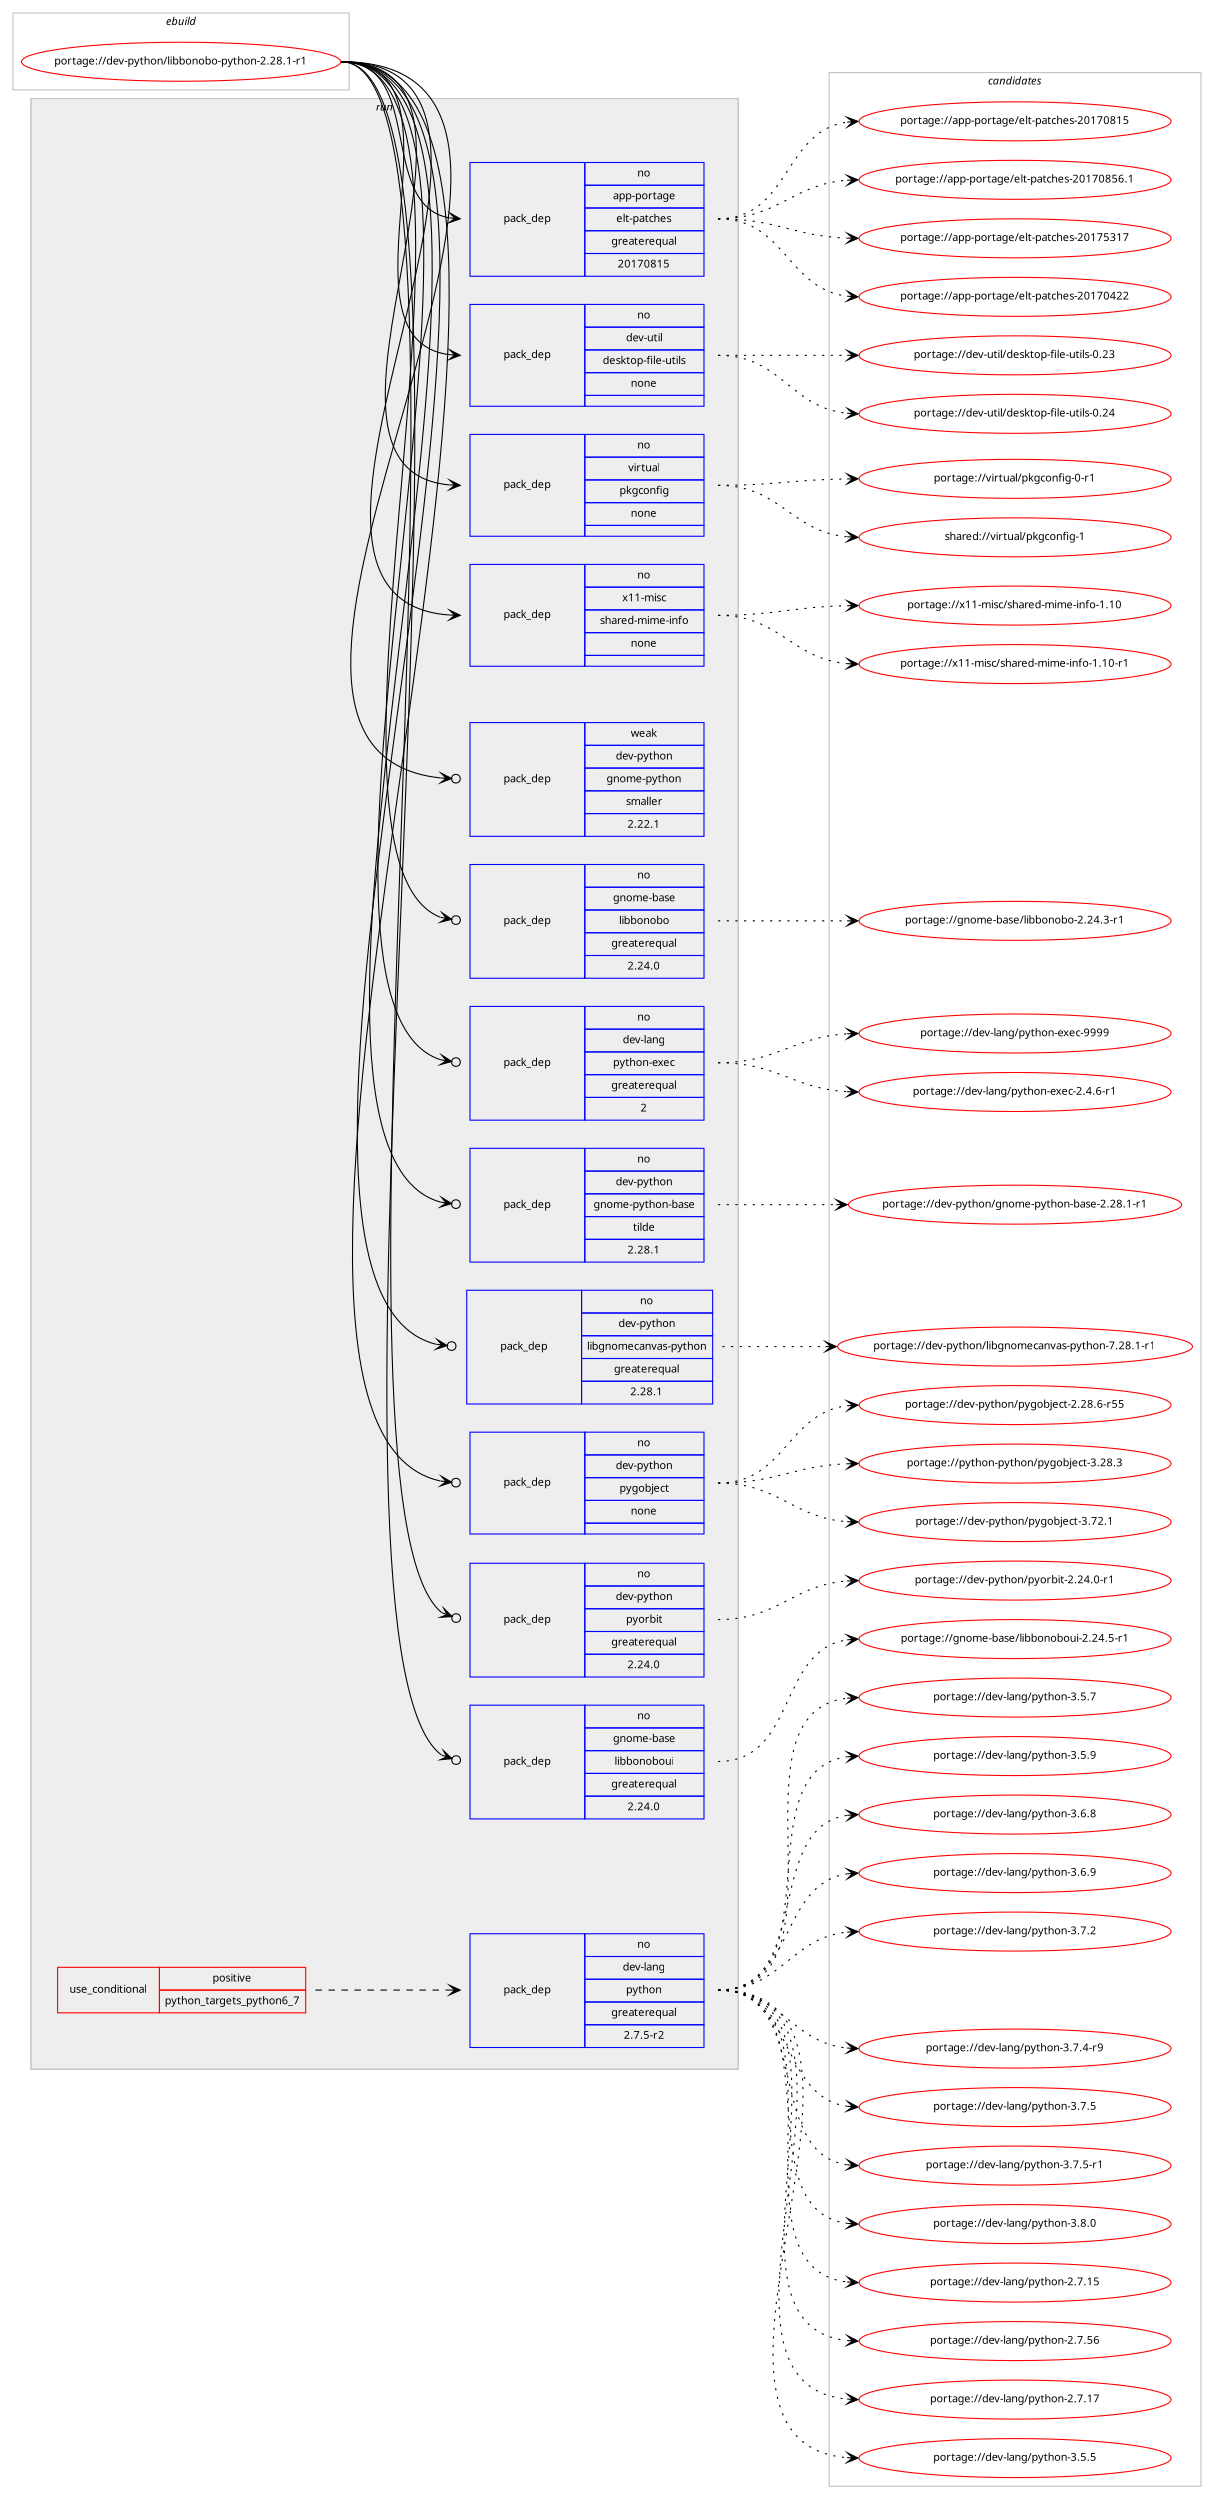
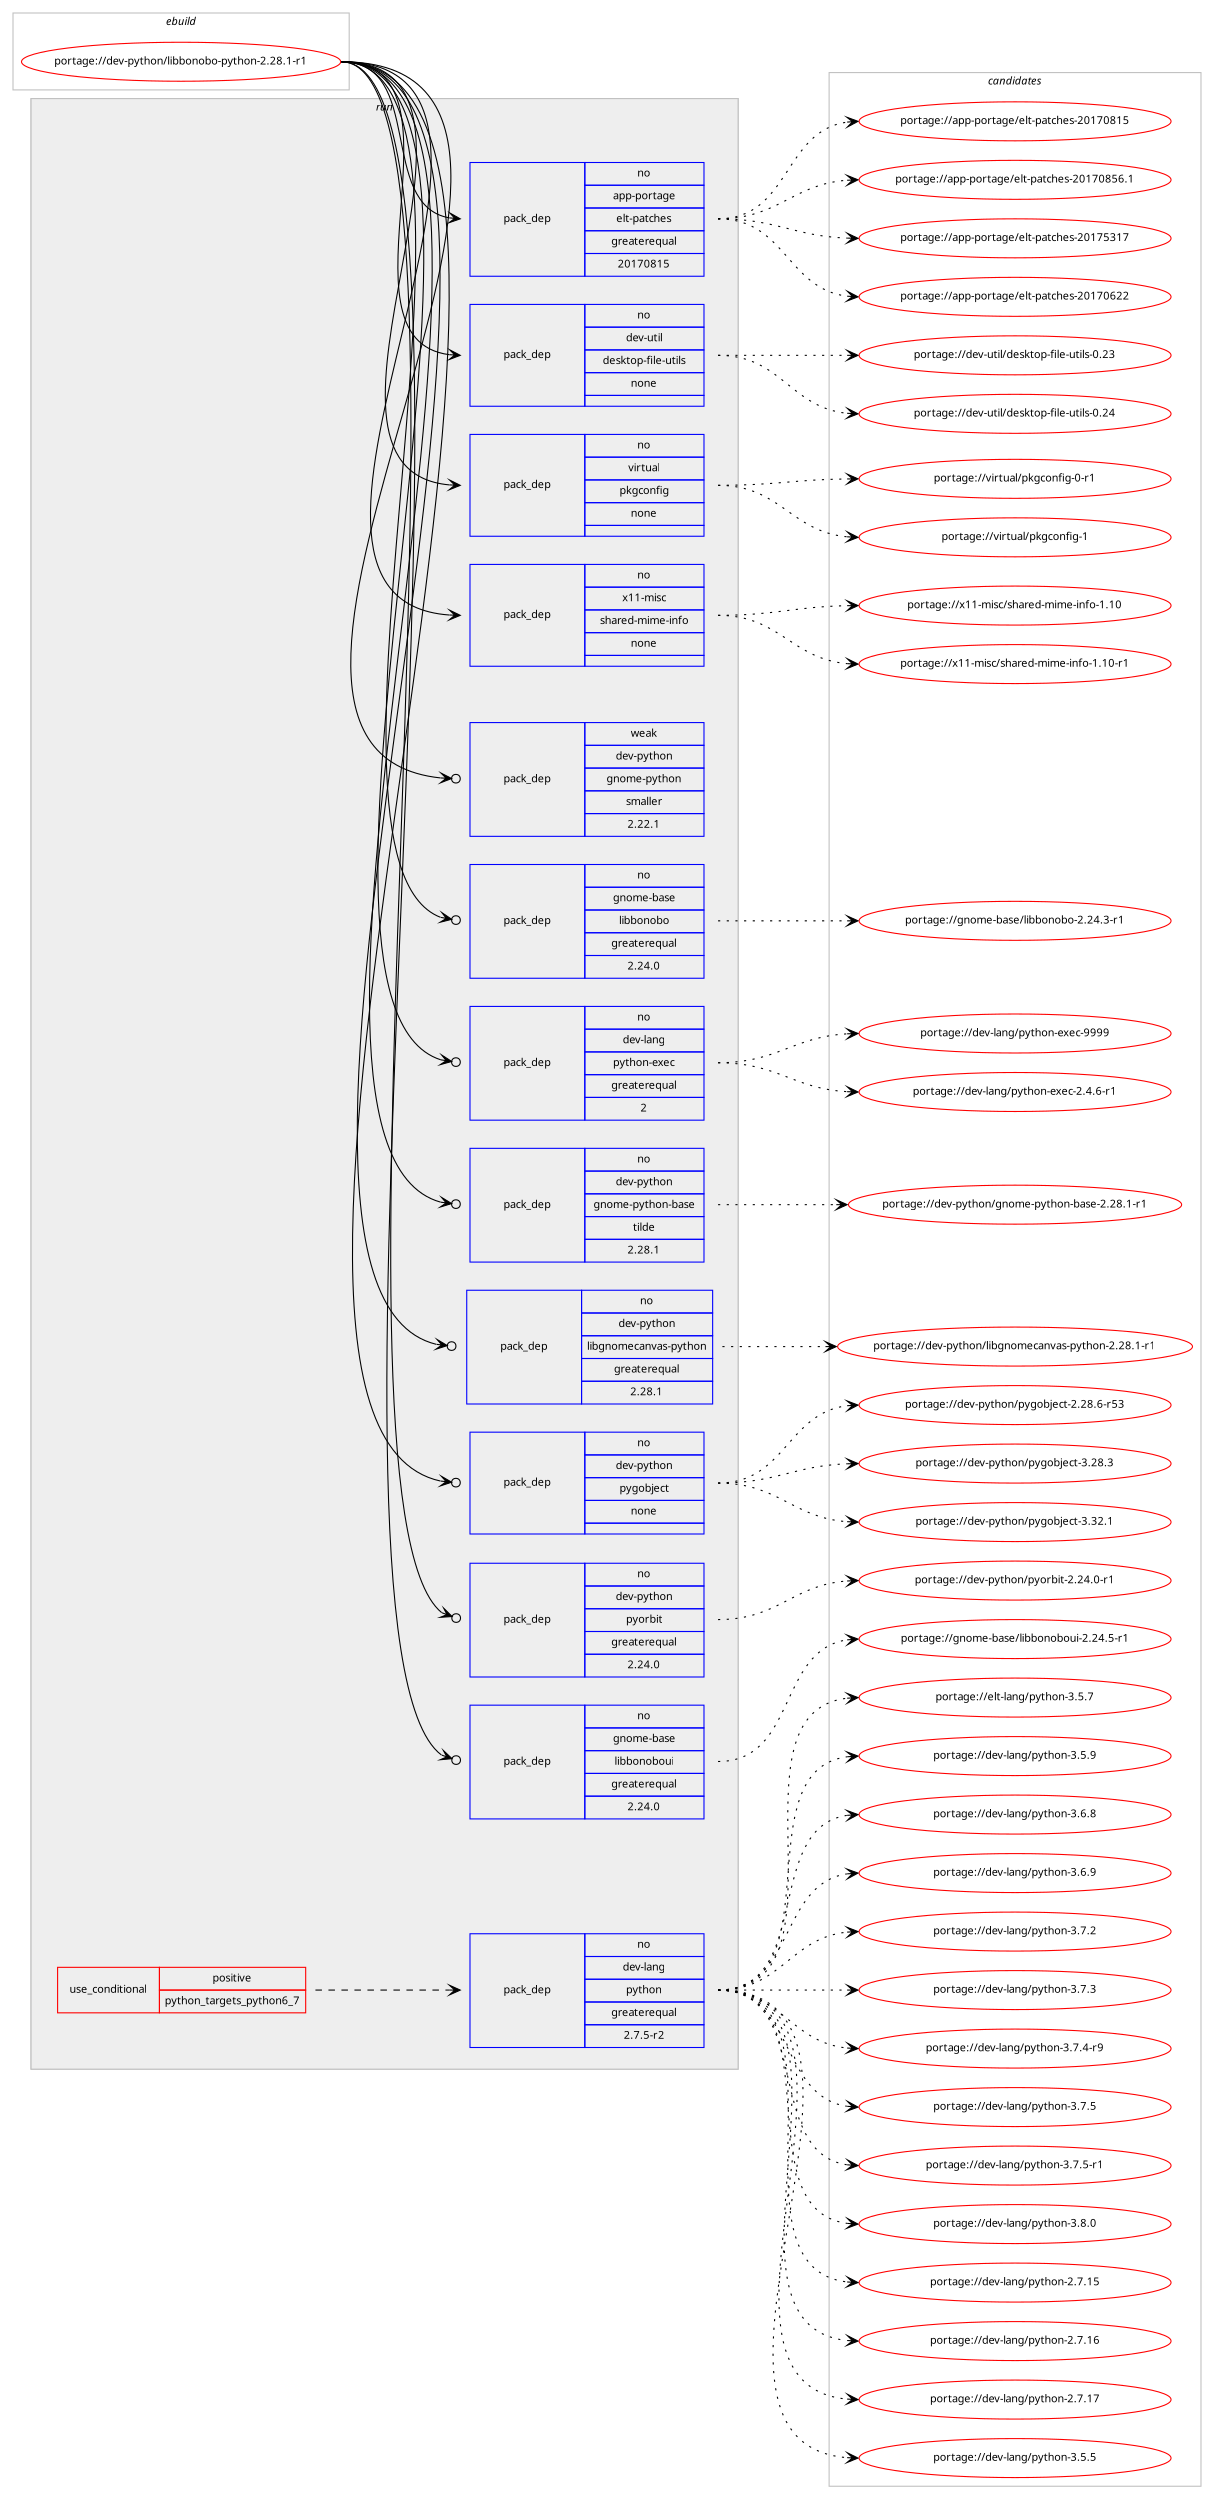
node "portage://app-portage/elt-patches-20170422": label "portage://app-portage/elt-patches-20170422" -> "portage://app-portage/elt-patches-20170622"
node "shared://virtual/pkgconfig-1": label "shared://virtual/pkgconfig-1" -> "portage://virtual/pkgconfig-1"
node "portage://dev-python/libgnomecanvas-python-7.28.1-r1": label "portage://dev-python/libgnomecanvas-python-7.28.1-r1" -> "portage://dev-python/libgnomecanvas-python-2.28.1-r1"
node "portage://dev-python/pygobject-2.28.6-r55": label "portage://dev-python/pygobject-2.28.6-r55" -> "portage://dev-python/pygobject-2.28.6-r53"
node "portage://python-python/pygobject-3.28.3": label "portage://python-python/pygobject-3.28.3" -> "portage://dev-python/pygobject-3.28.3"
node "portage://dev-python/pygobject-3.72.1": label "portage://dev-python/pygobject-3.72.1" -> "portage://dev-python/pygobject-3.32.1"
node "portage://dev-lang/python-3.5.7": label "portage://dev-lang/python-3.5.7" -> "portage://elt-lang/python-3.5.7"
node "portage://dev-lang/python-3.7.3": added
node "portage://dev-lang/python-2.7.56": label "portage://dev-lang/python-2.7.56" -> "portage://dev-lang/python-2.7.16"
